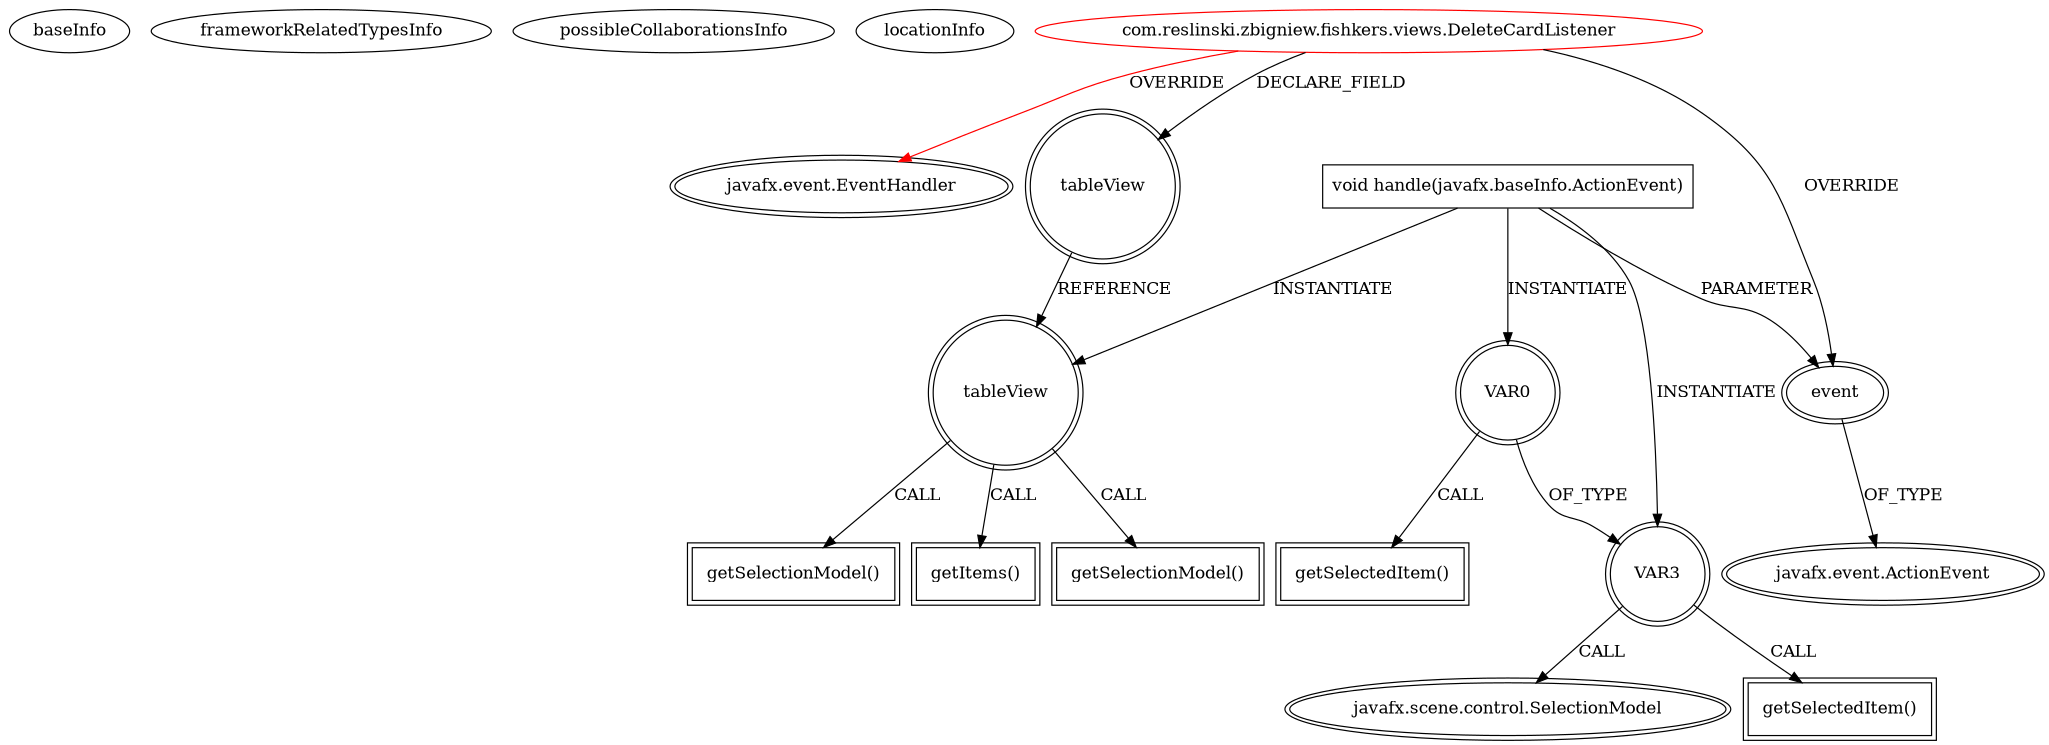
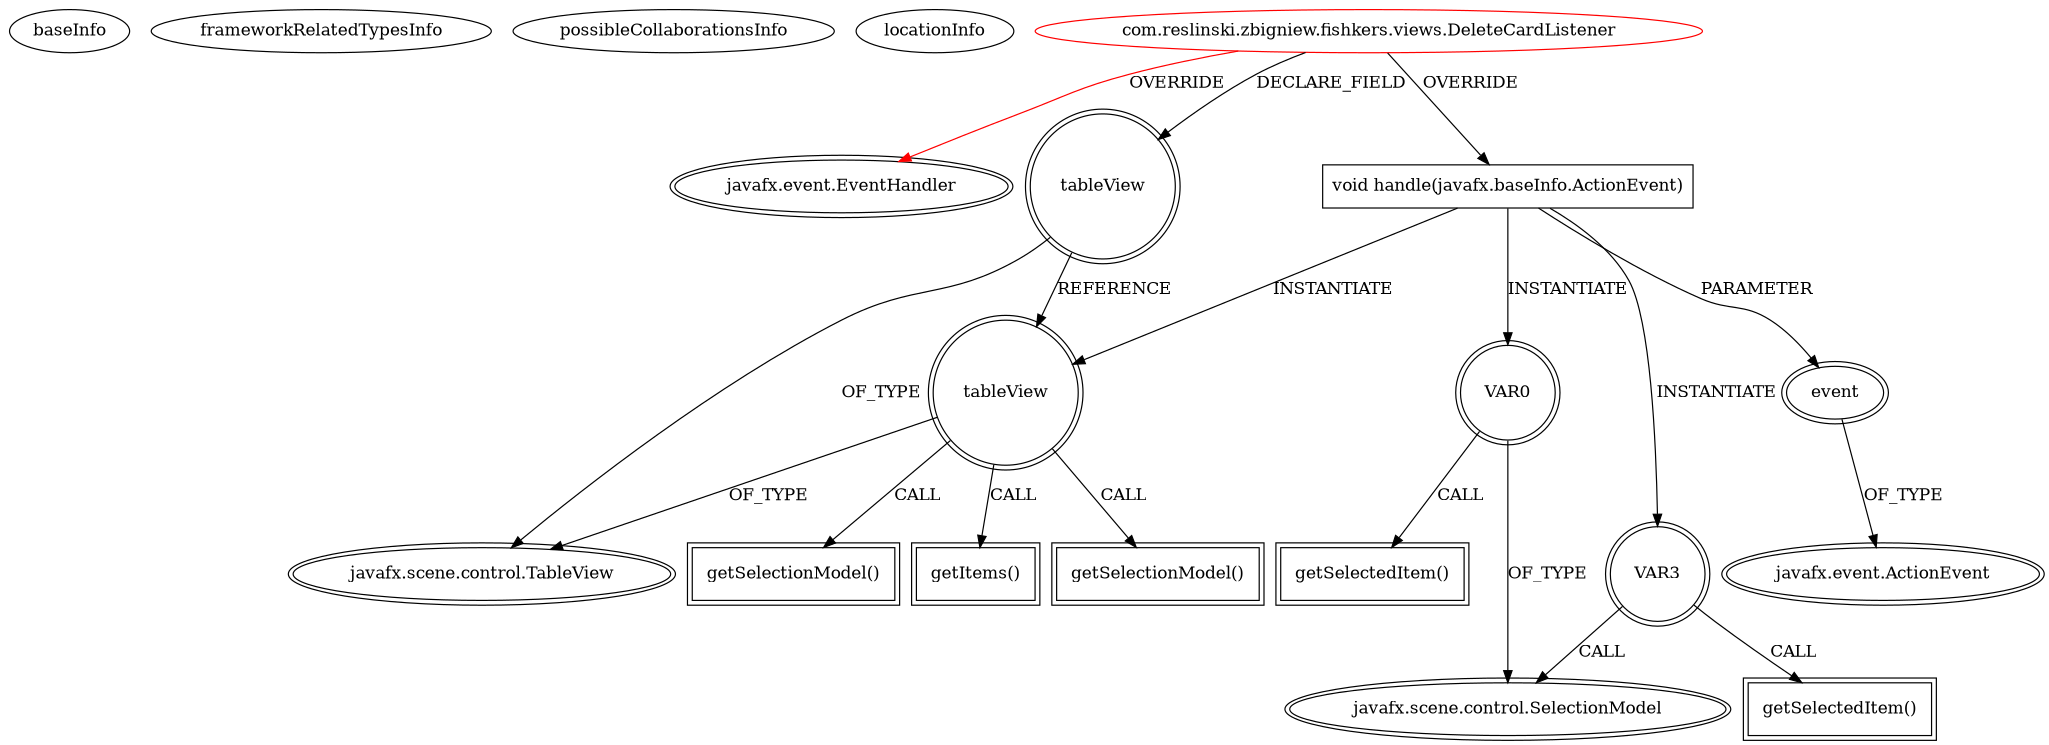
edge "com.reslinski.zbigniew.fishkers.views.DeleteCardListener" -> "event": now "com.reslinski.zbigniew.fishkers.views.DeleteCardListener" -> "void handle(javafx.baseInfo.ActionEvent)"
edge "VAR0" -> "VAR3": now "VAR0" -> "javafx.scene.control.SelectionModel"
node "javafx.scene.control.TableView": added
